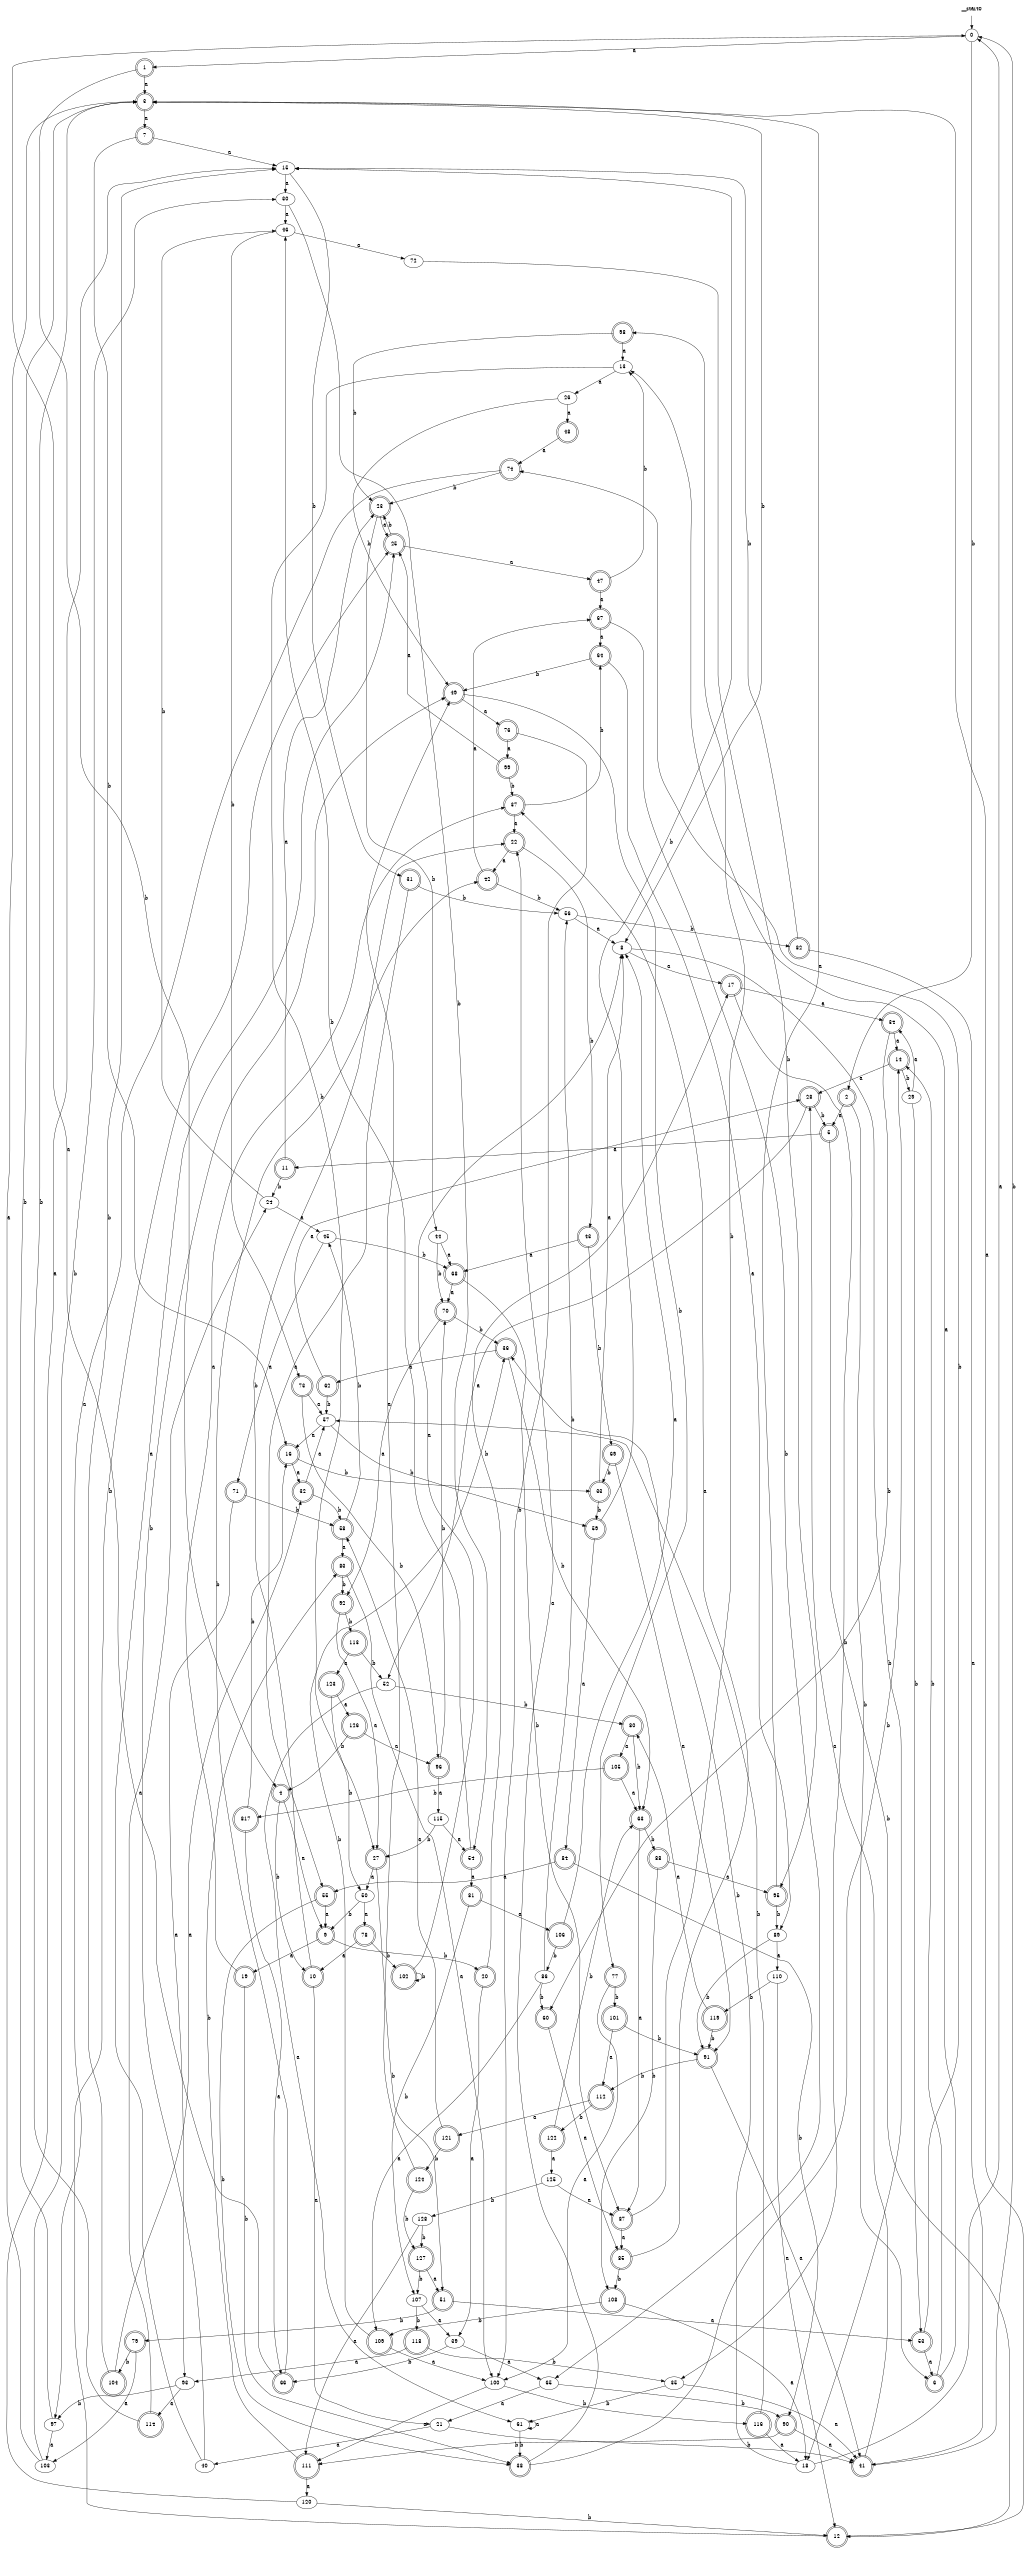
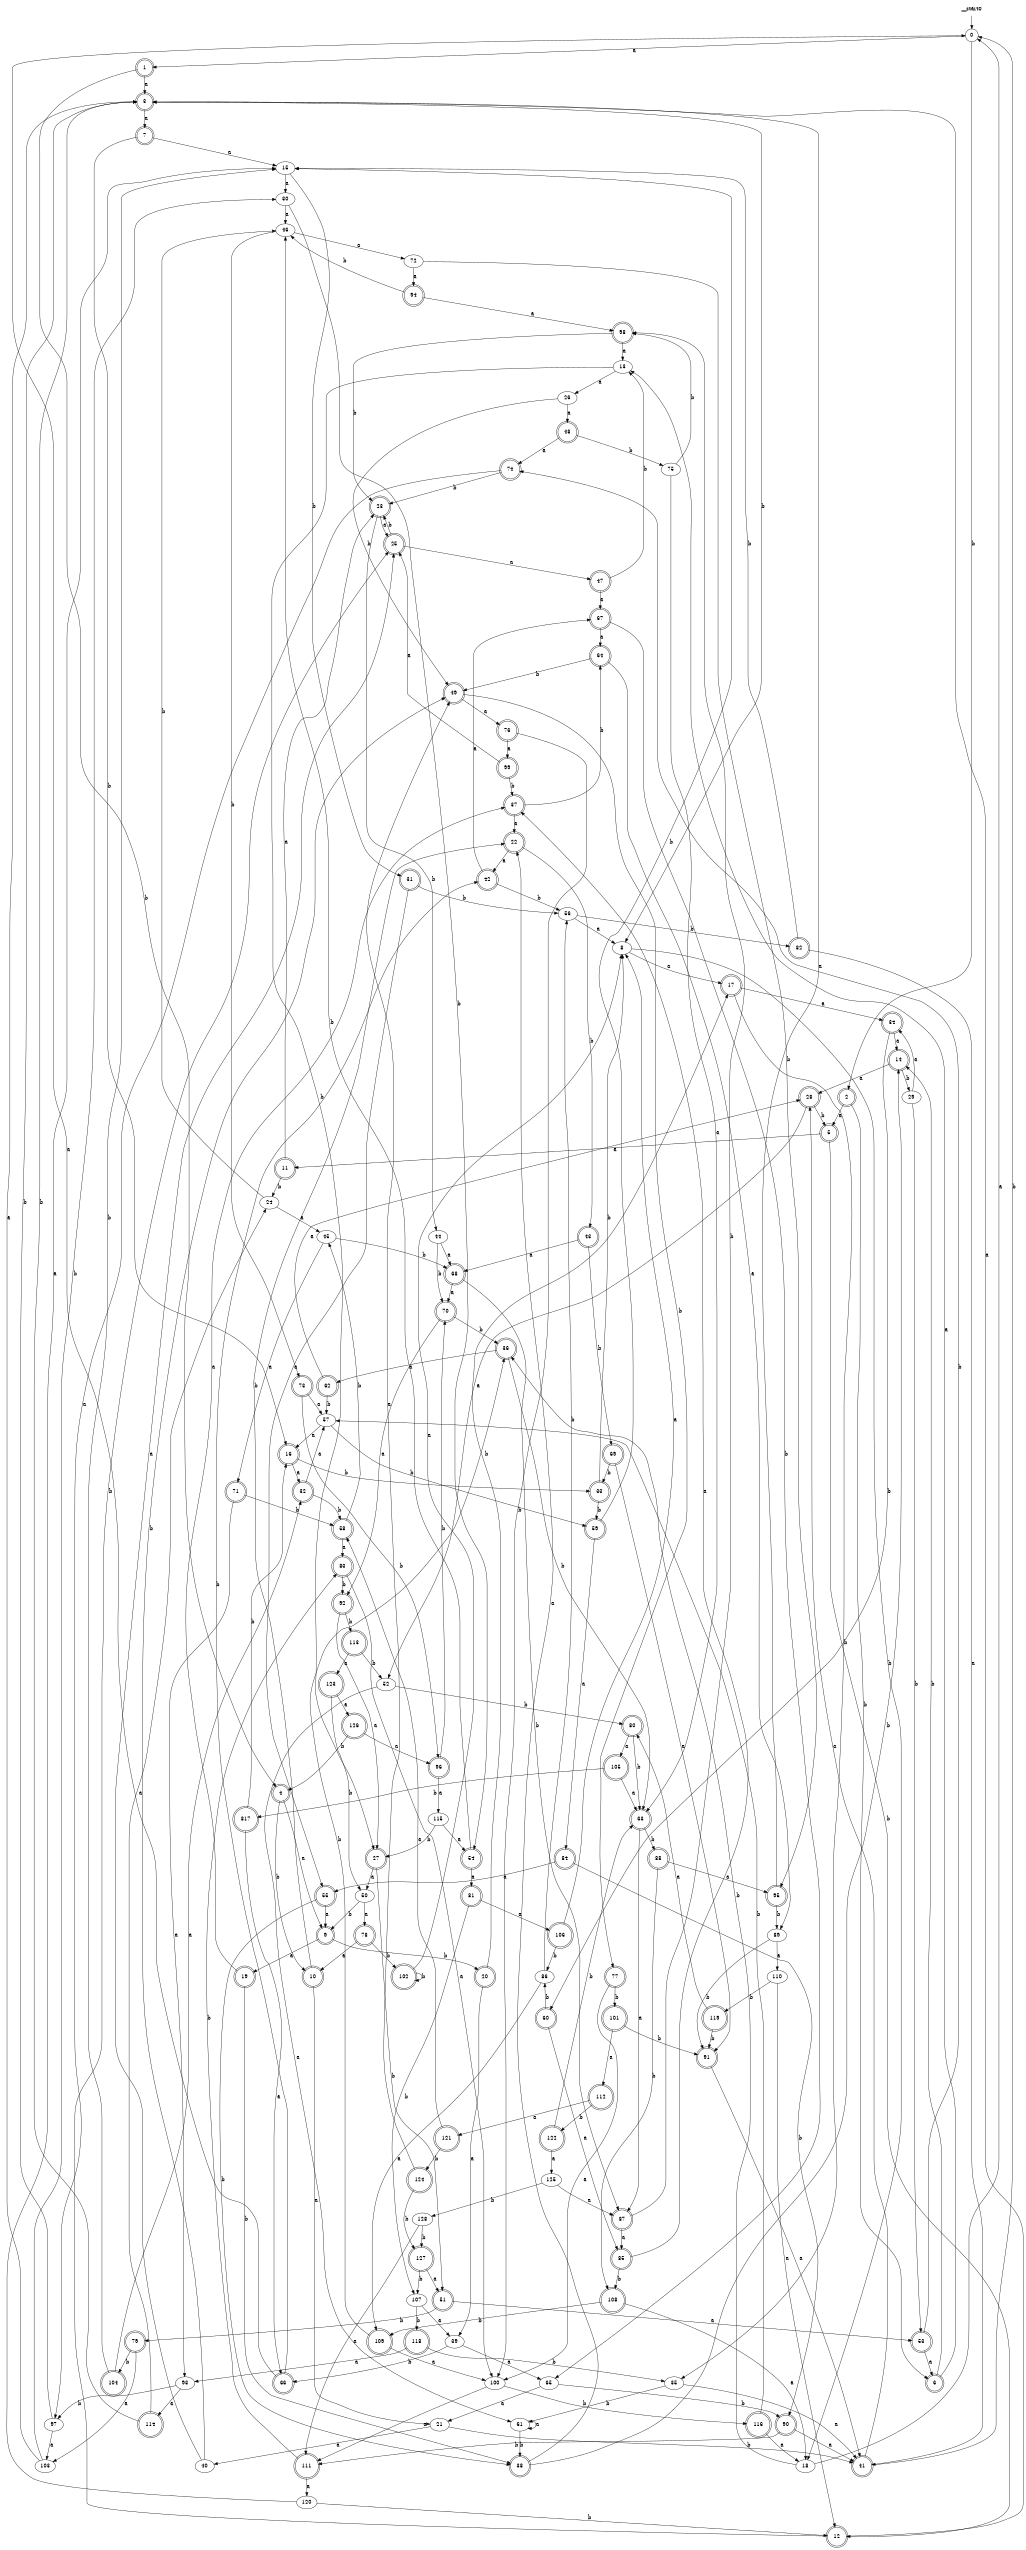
node "94": added
node "75": added
edge "33" -> "8": label "a" -> "b"
edge "86" -> "60": reversed
edge "91" -> "112": removed, label "b"
